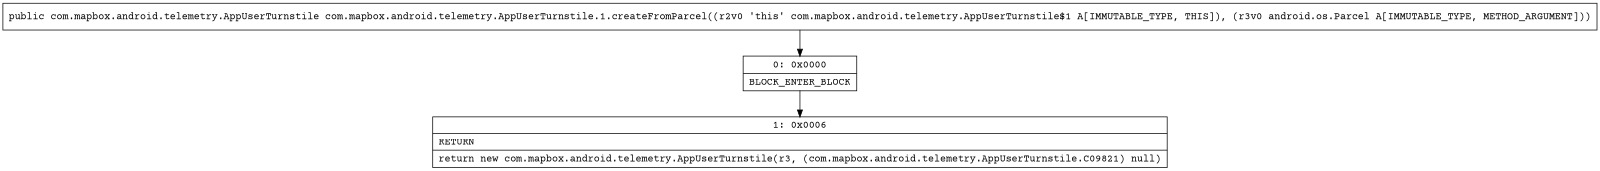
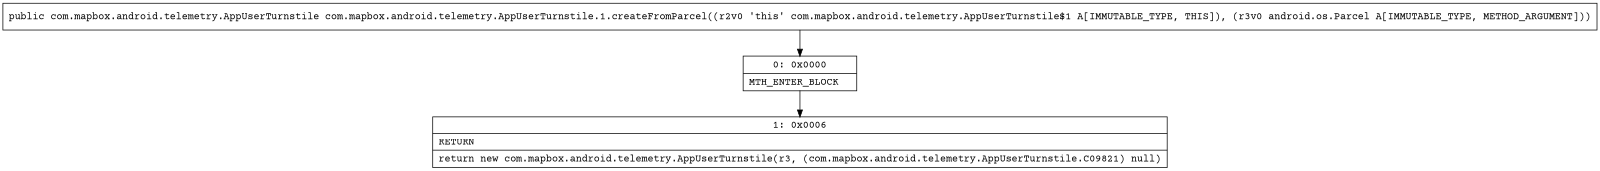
node "0: 0x0000": text "BLOCK_ENTER_BLOCK" -> "MTH_ENTER_BLOCK"
